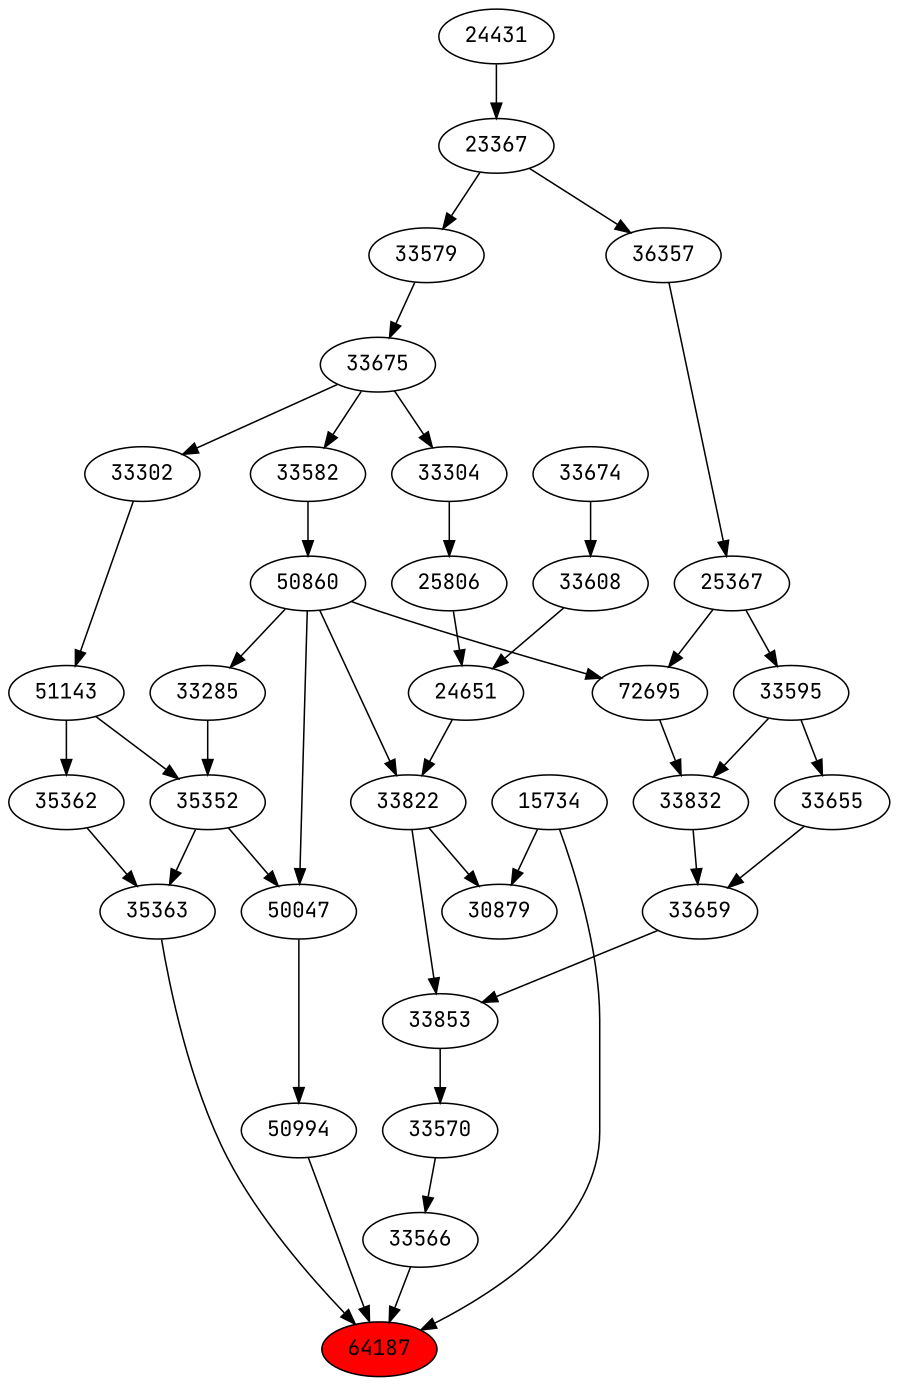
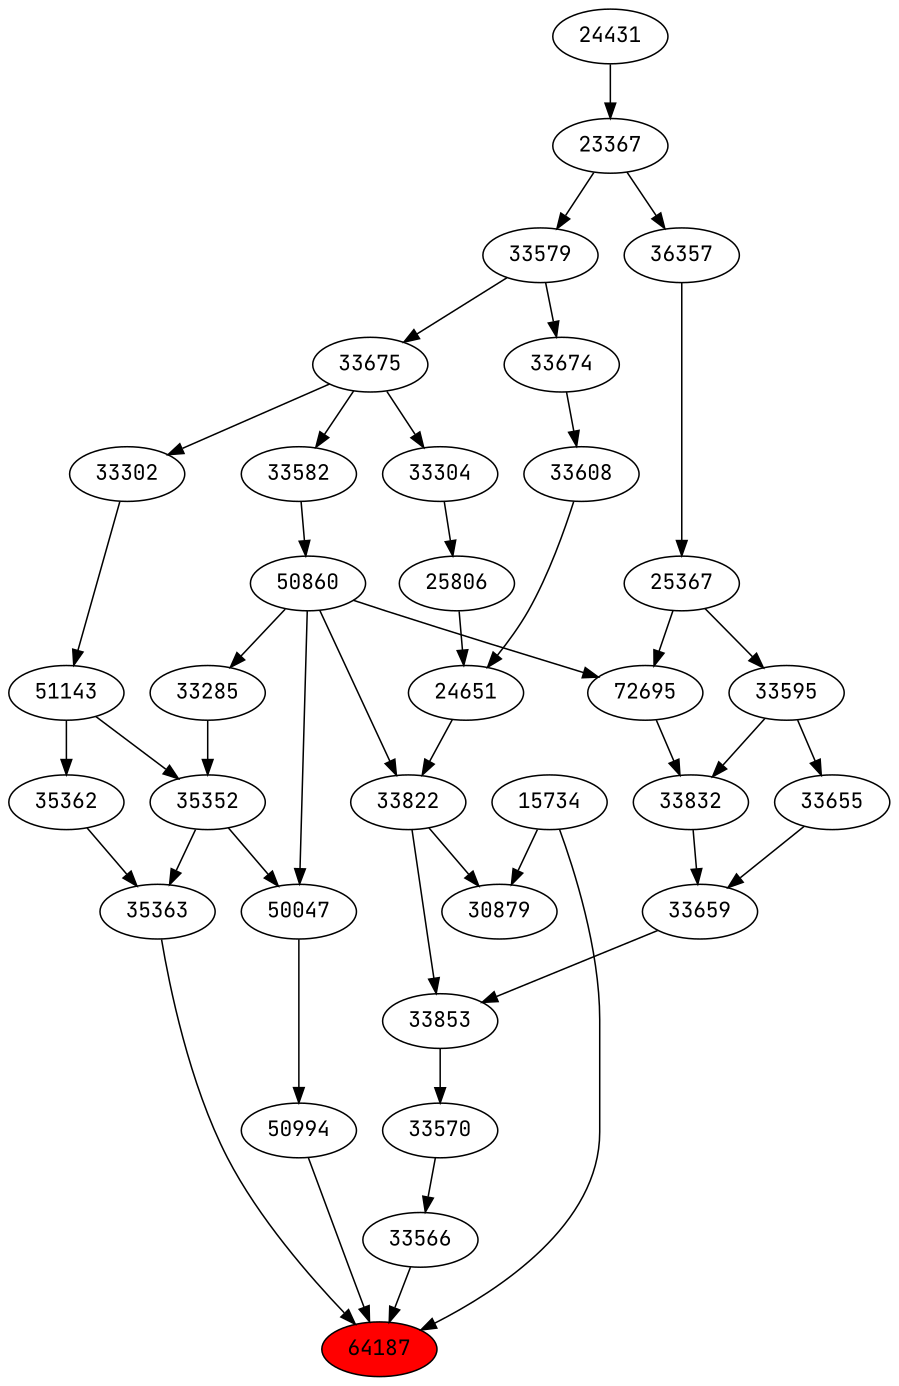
edge "33579" -> "33674": added
